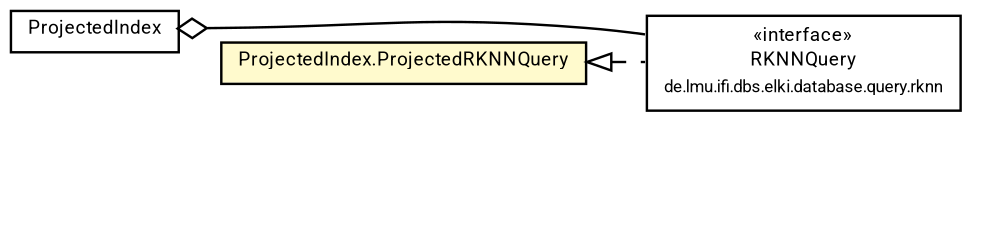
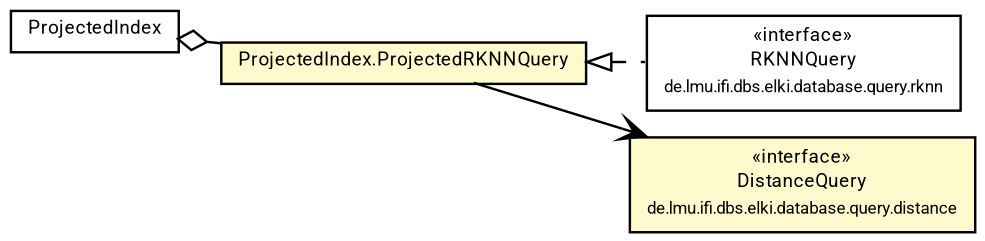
edge "RKNNQuery" -> "ProjectedIndex": now "ProjectedIndex.ProjectedRKNNQuery" -> "ProjectedIndex"
node "DistanceQuery": added
